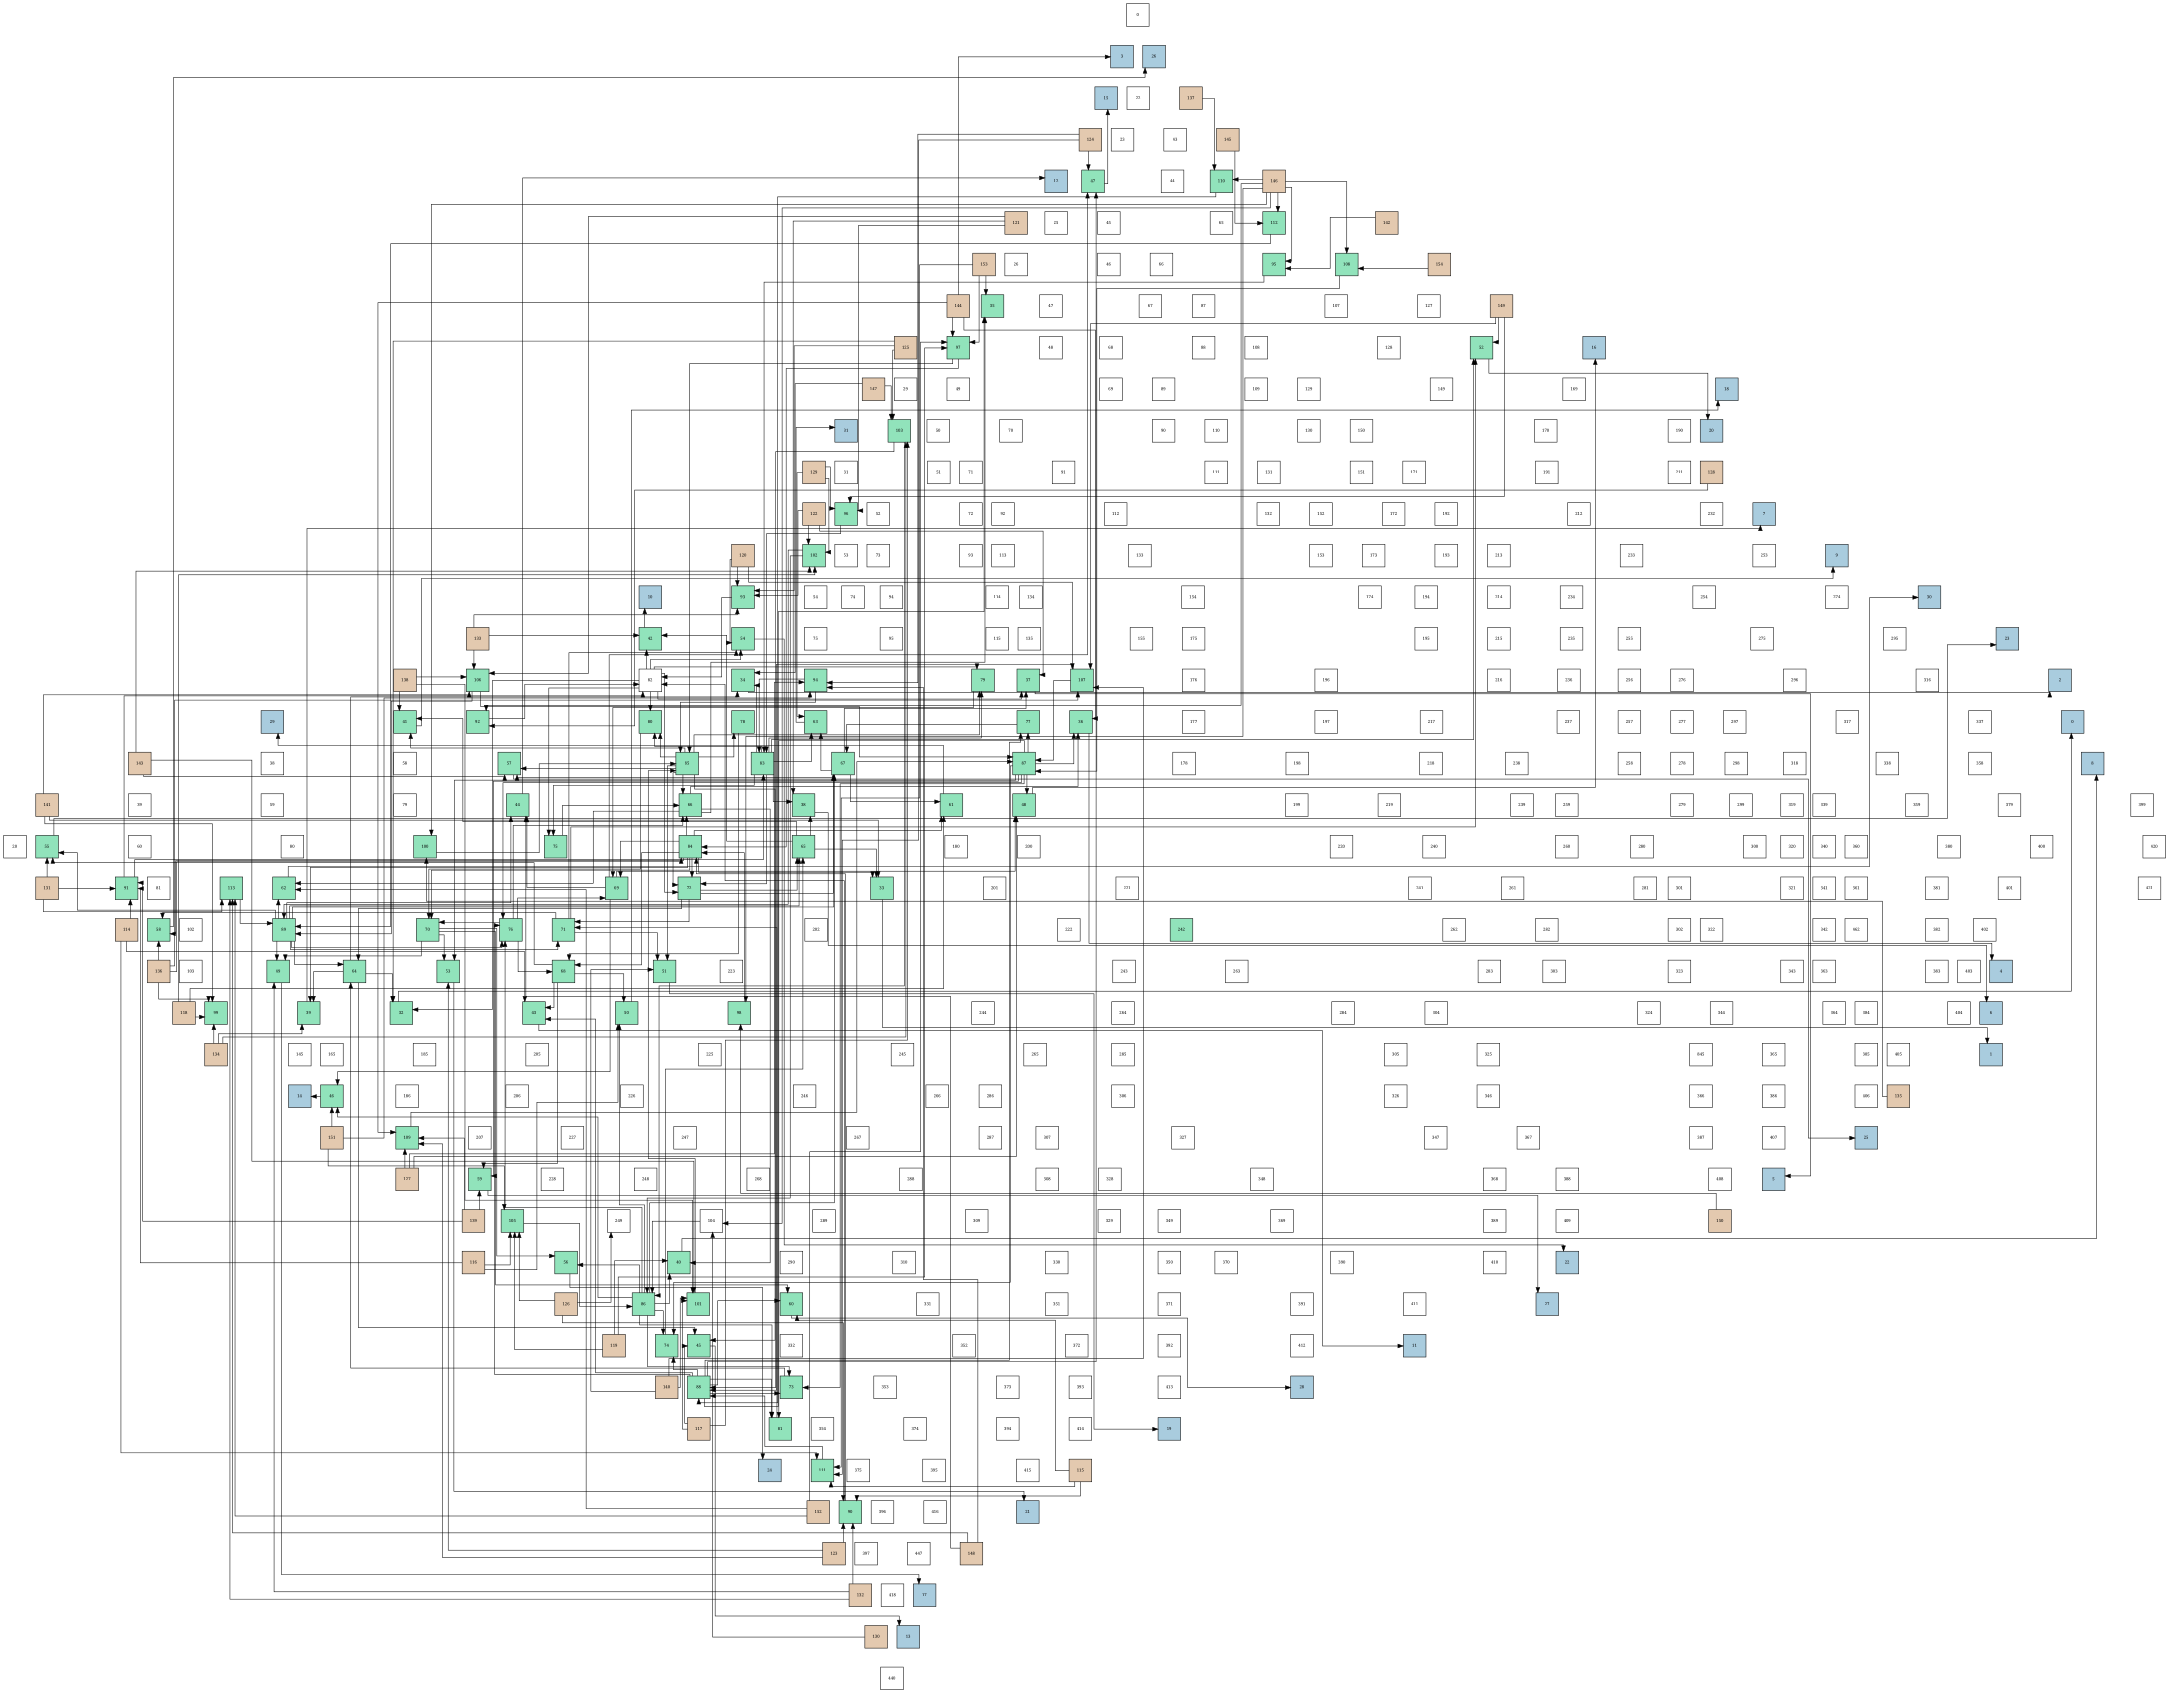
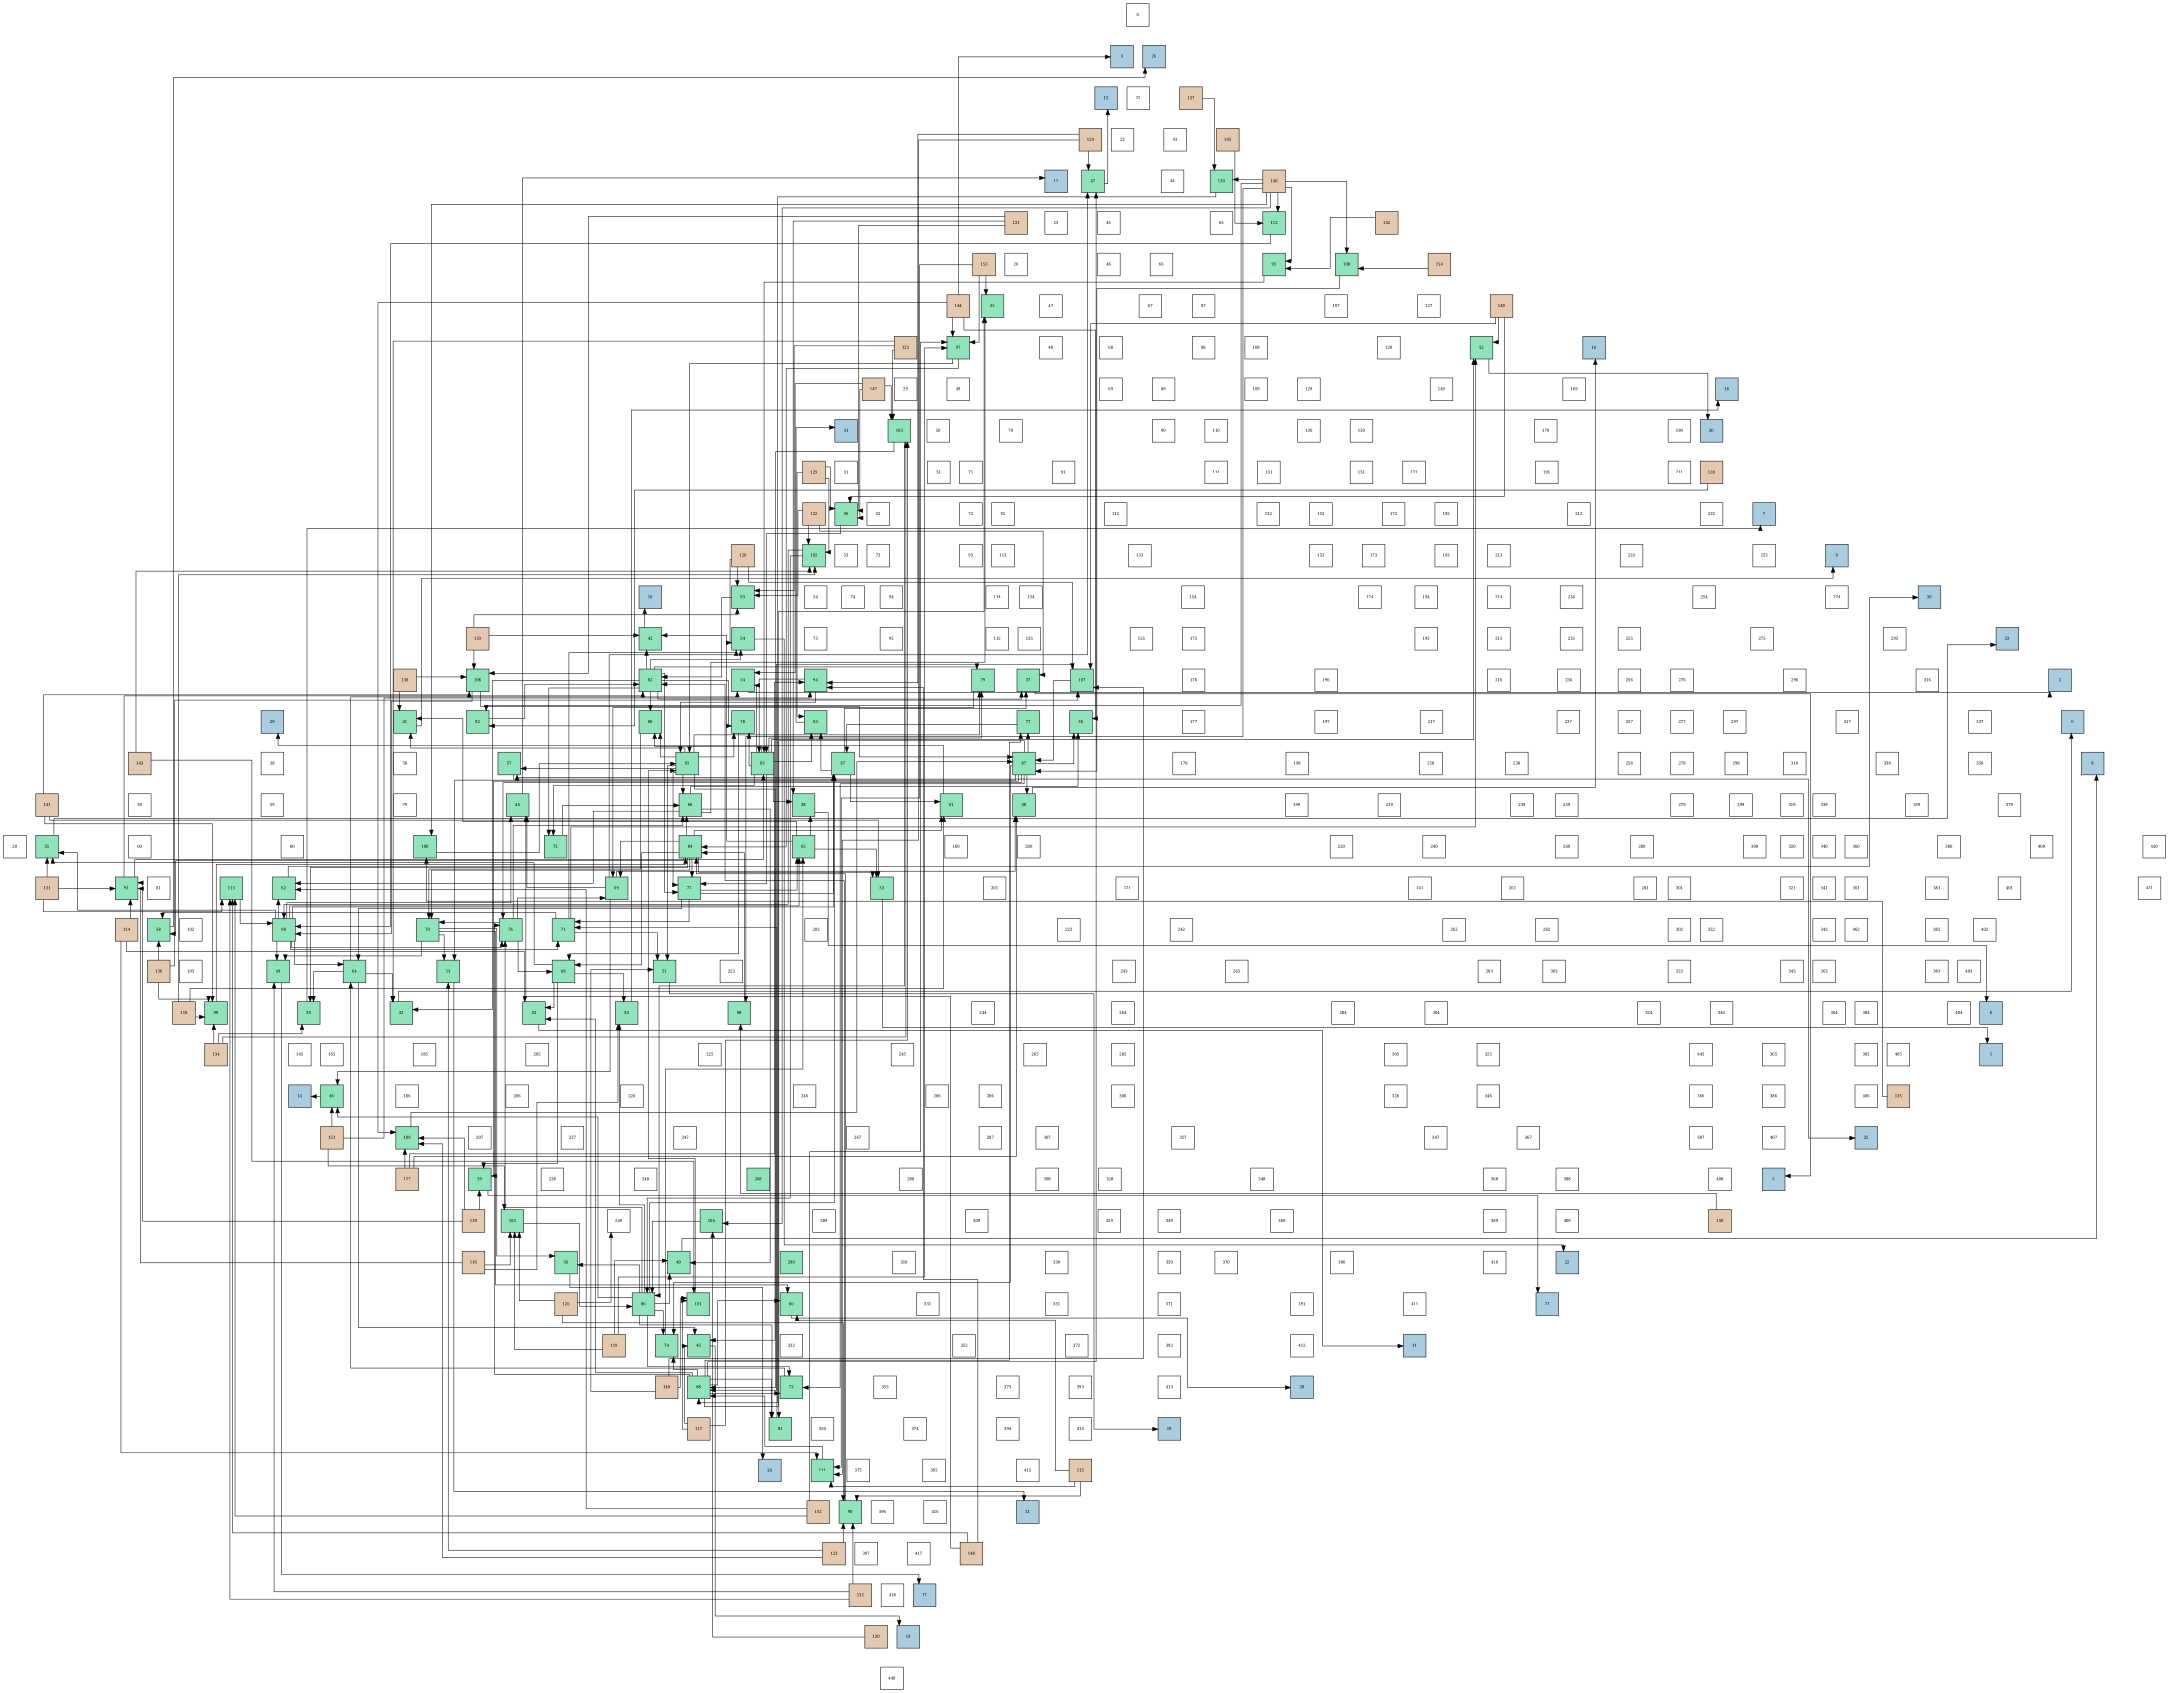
edge "147" -> "96": added
node "82": fillcolor #ffffff -> #91e3bb
edge "82" -> "78": added
edge "83" -> "78": added
edge "143" -> "57": removed
node "399": removed
edge "136" -> "84": now "99" -> "84"
node "242": fillcolor #91e3bb -> #ffffff
node "4": removed
edge "138" -> "101": removed
node "268": fillcolor #ffffff -> #91e3bb
node "104": fillcolor #ffffff -> #91e3bb
node "290": fillcolor #ffffff -> #91e3bb
node "447": label "447" -> "417"
